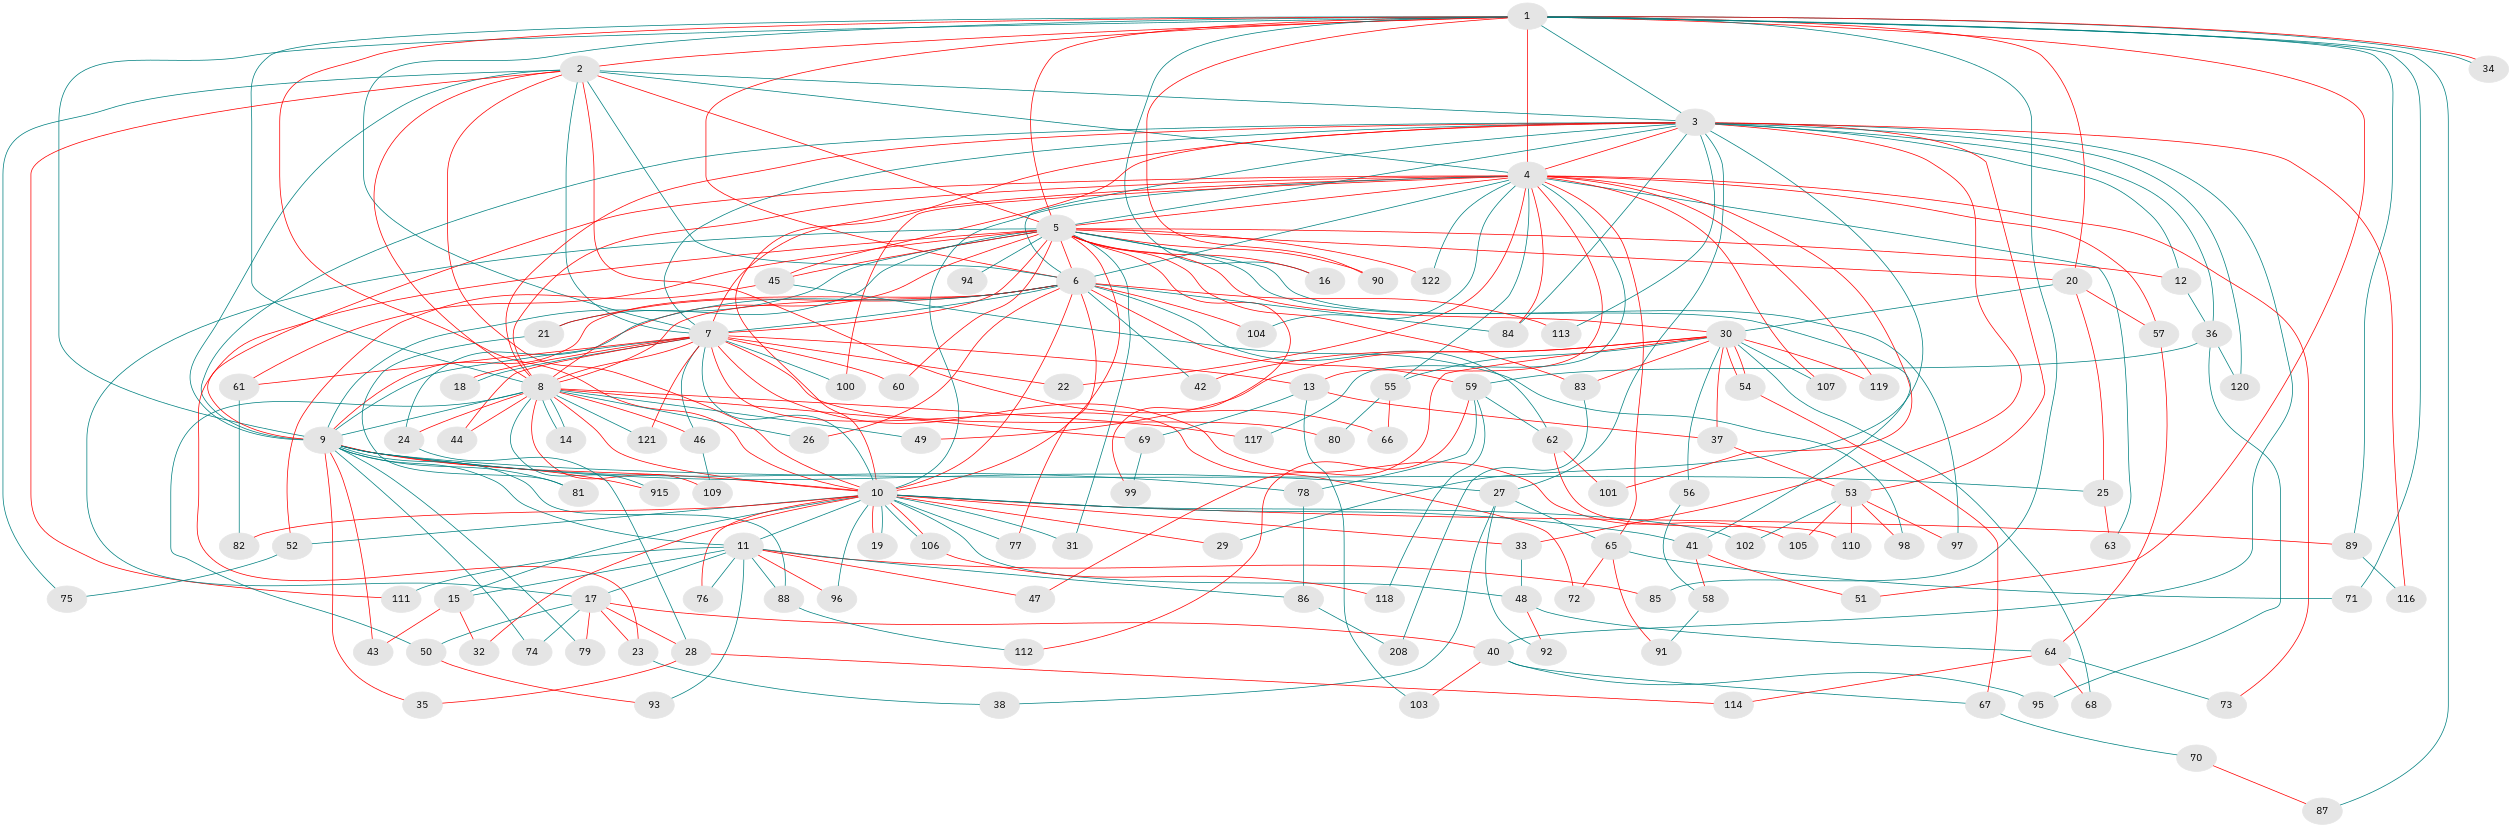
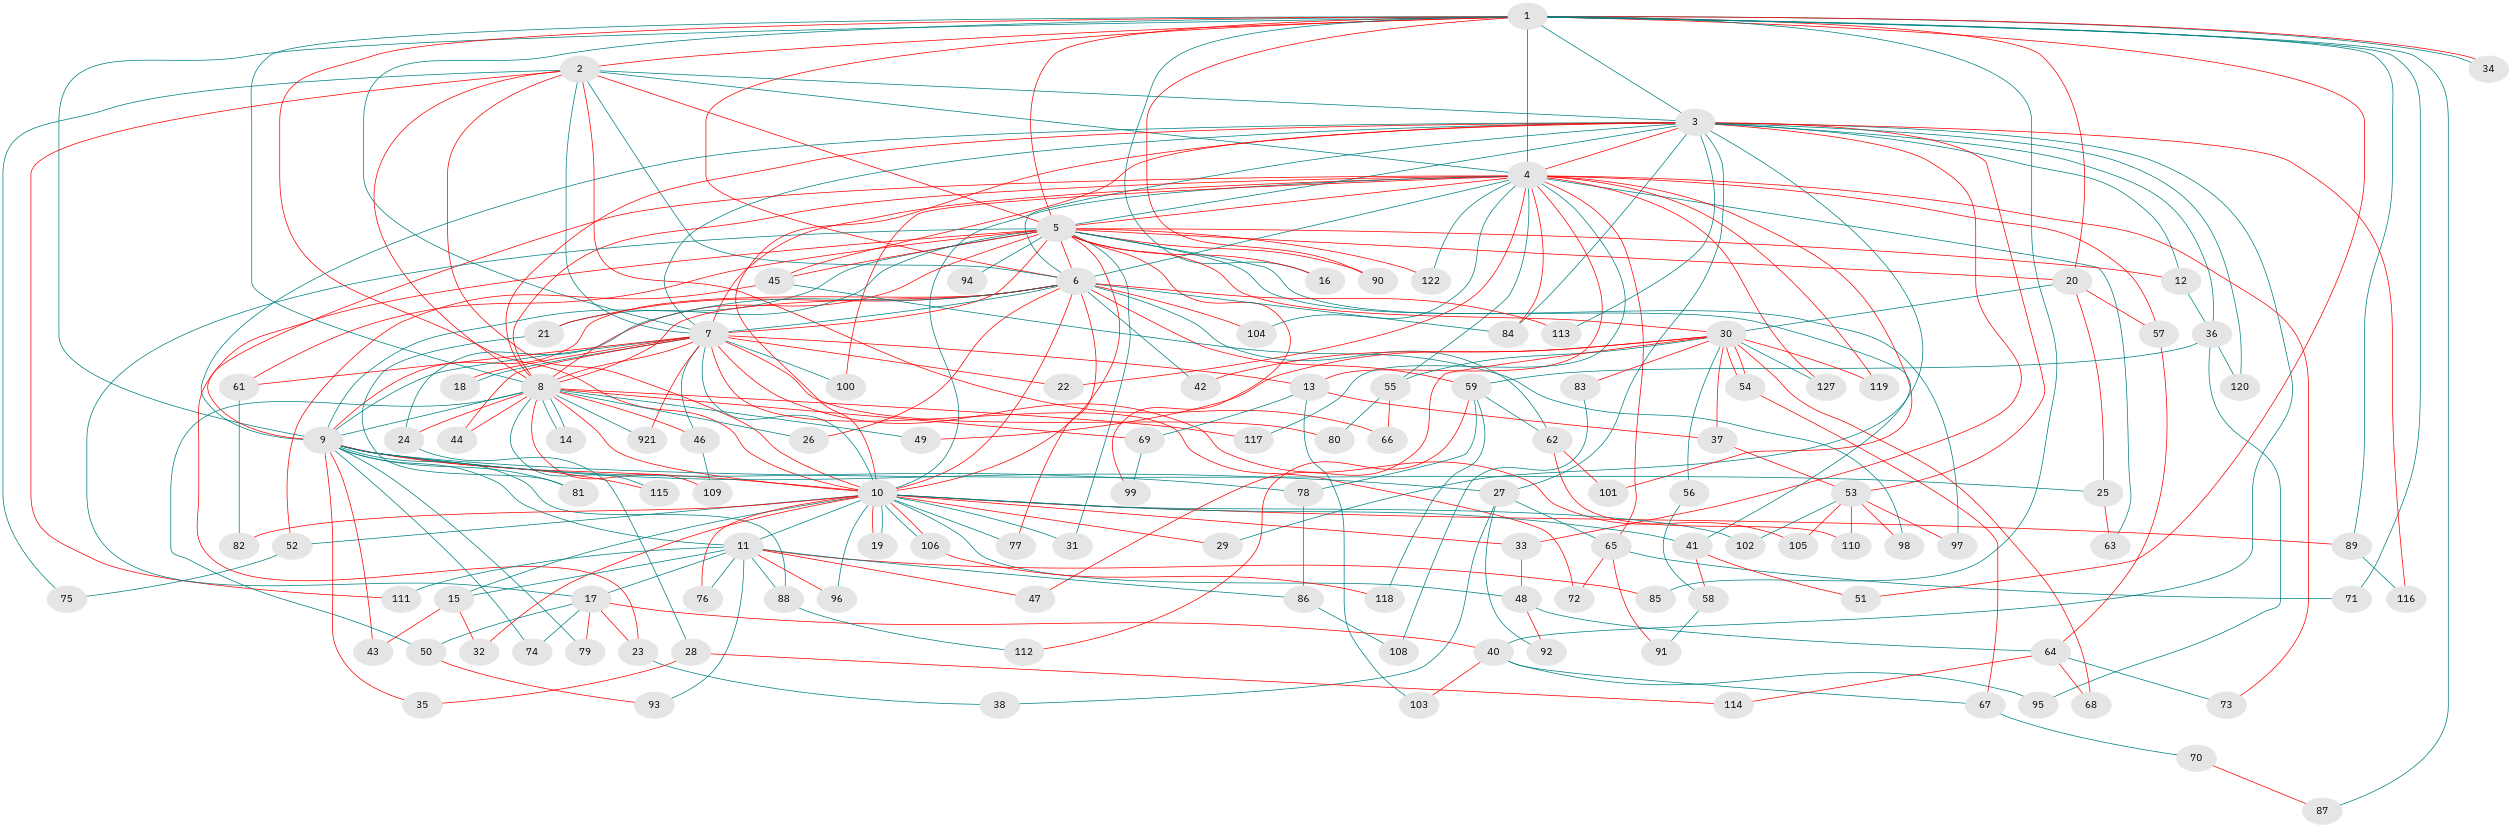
edge "2" -- "9": removed
edge "5" -- "83": removed
node "60": removed
node "107": label "107" -> "127"
node "121": label "121" -> "921"
edge "30" -- "68": color teal -> red
node "915": label "915" -> "115"
edge "17" -- "28": removed
node "208": label "208" -> "108"
